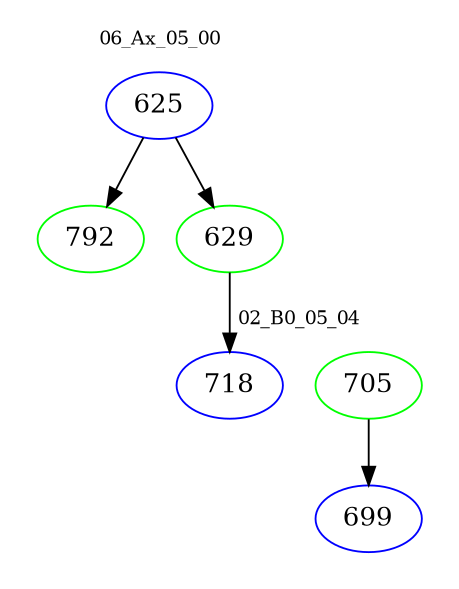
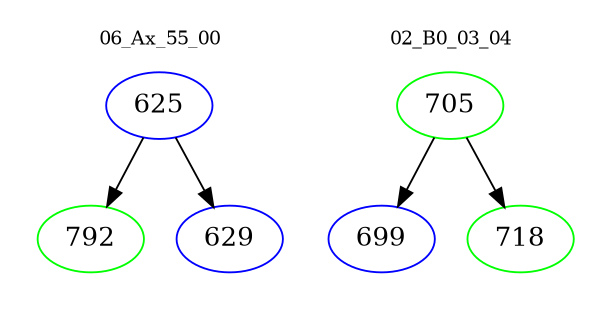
cluster "06_Ax_05_00": label "06_Ax_05_00" -> "06_Ax_55_00"
node "629": color green -> blue
edge "629" -> "718": now "705" -> "718"
cluster "02_B0_05_04": label "02_B0_05_04" -> "02_B0_03_04"
node "718": color blue -> green
